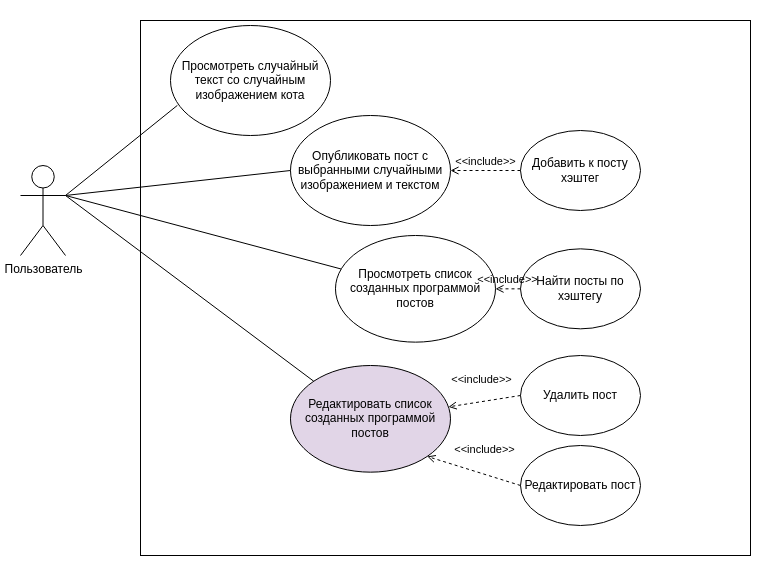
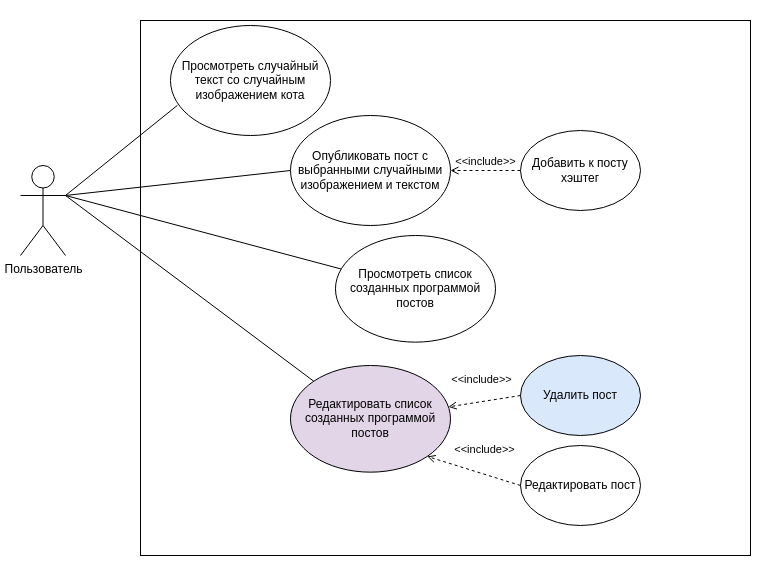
edge "Найти посты по хэштегу" -> "Просмотреть список созданных программой постов": removed, label "<<include>>"
node "Найти посты по хэштегу": removed
node "Удалить пост": fillcolor #ffffff -> #dae8fc
